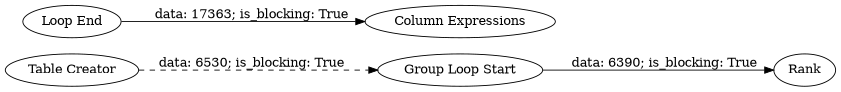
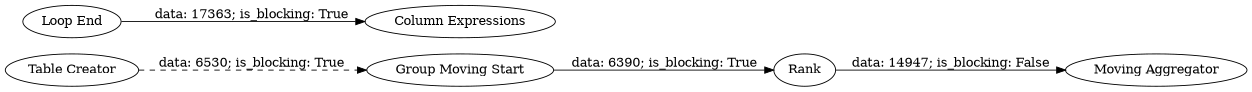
node "Group Loop Start": label "Group Loop Start" -> "Group Moving Start"
node "Moving Aggregator": added
